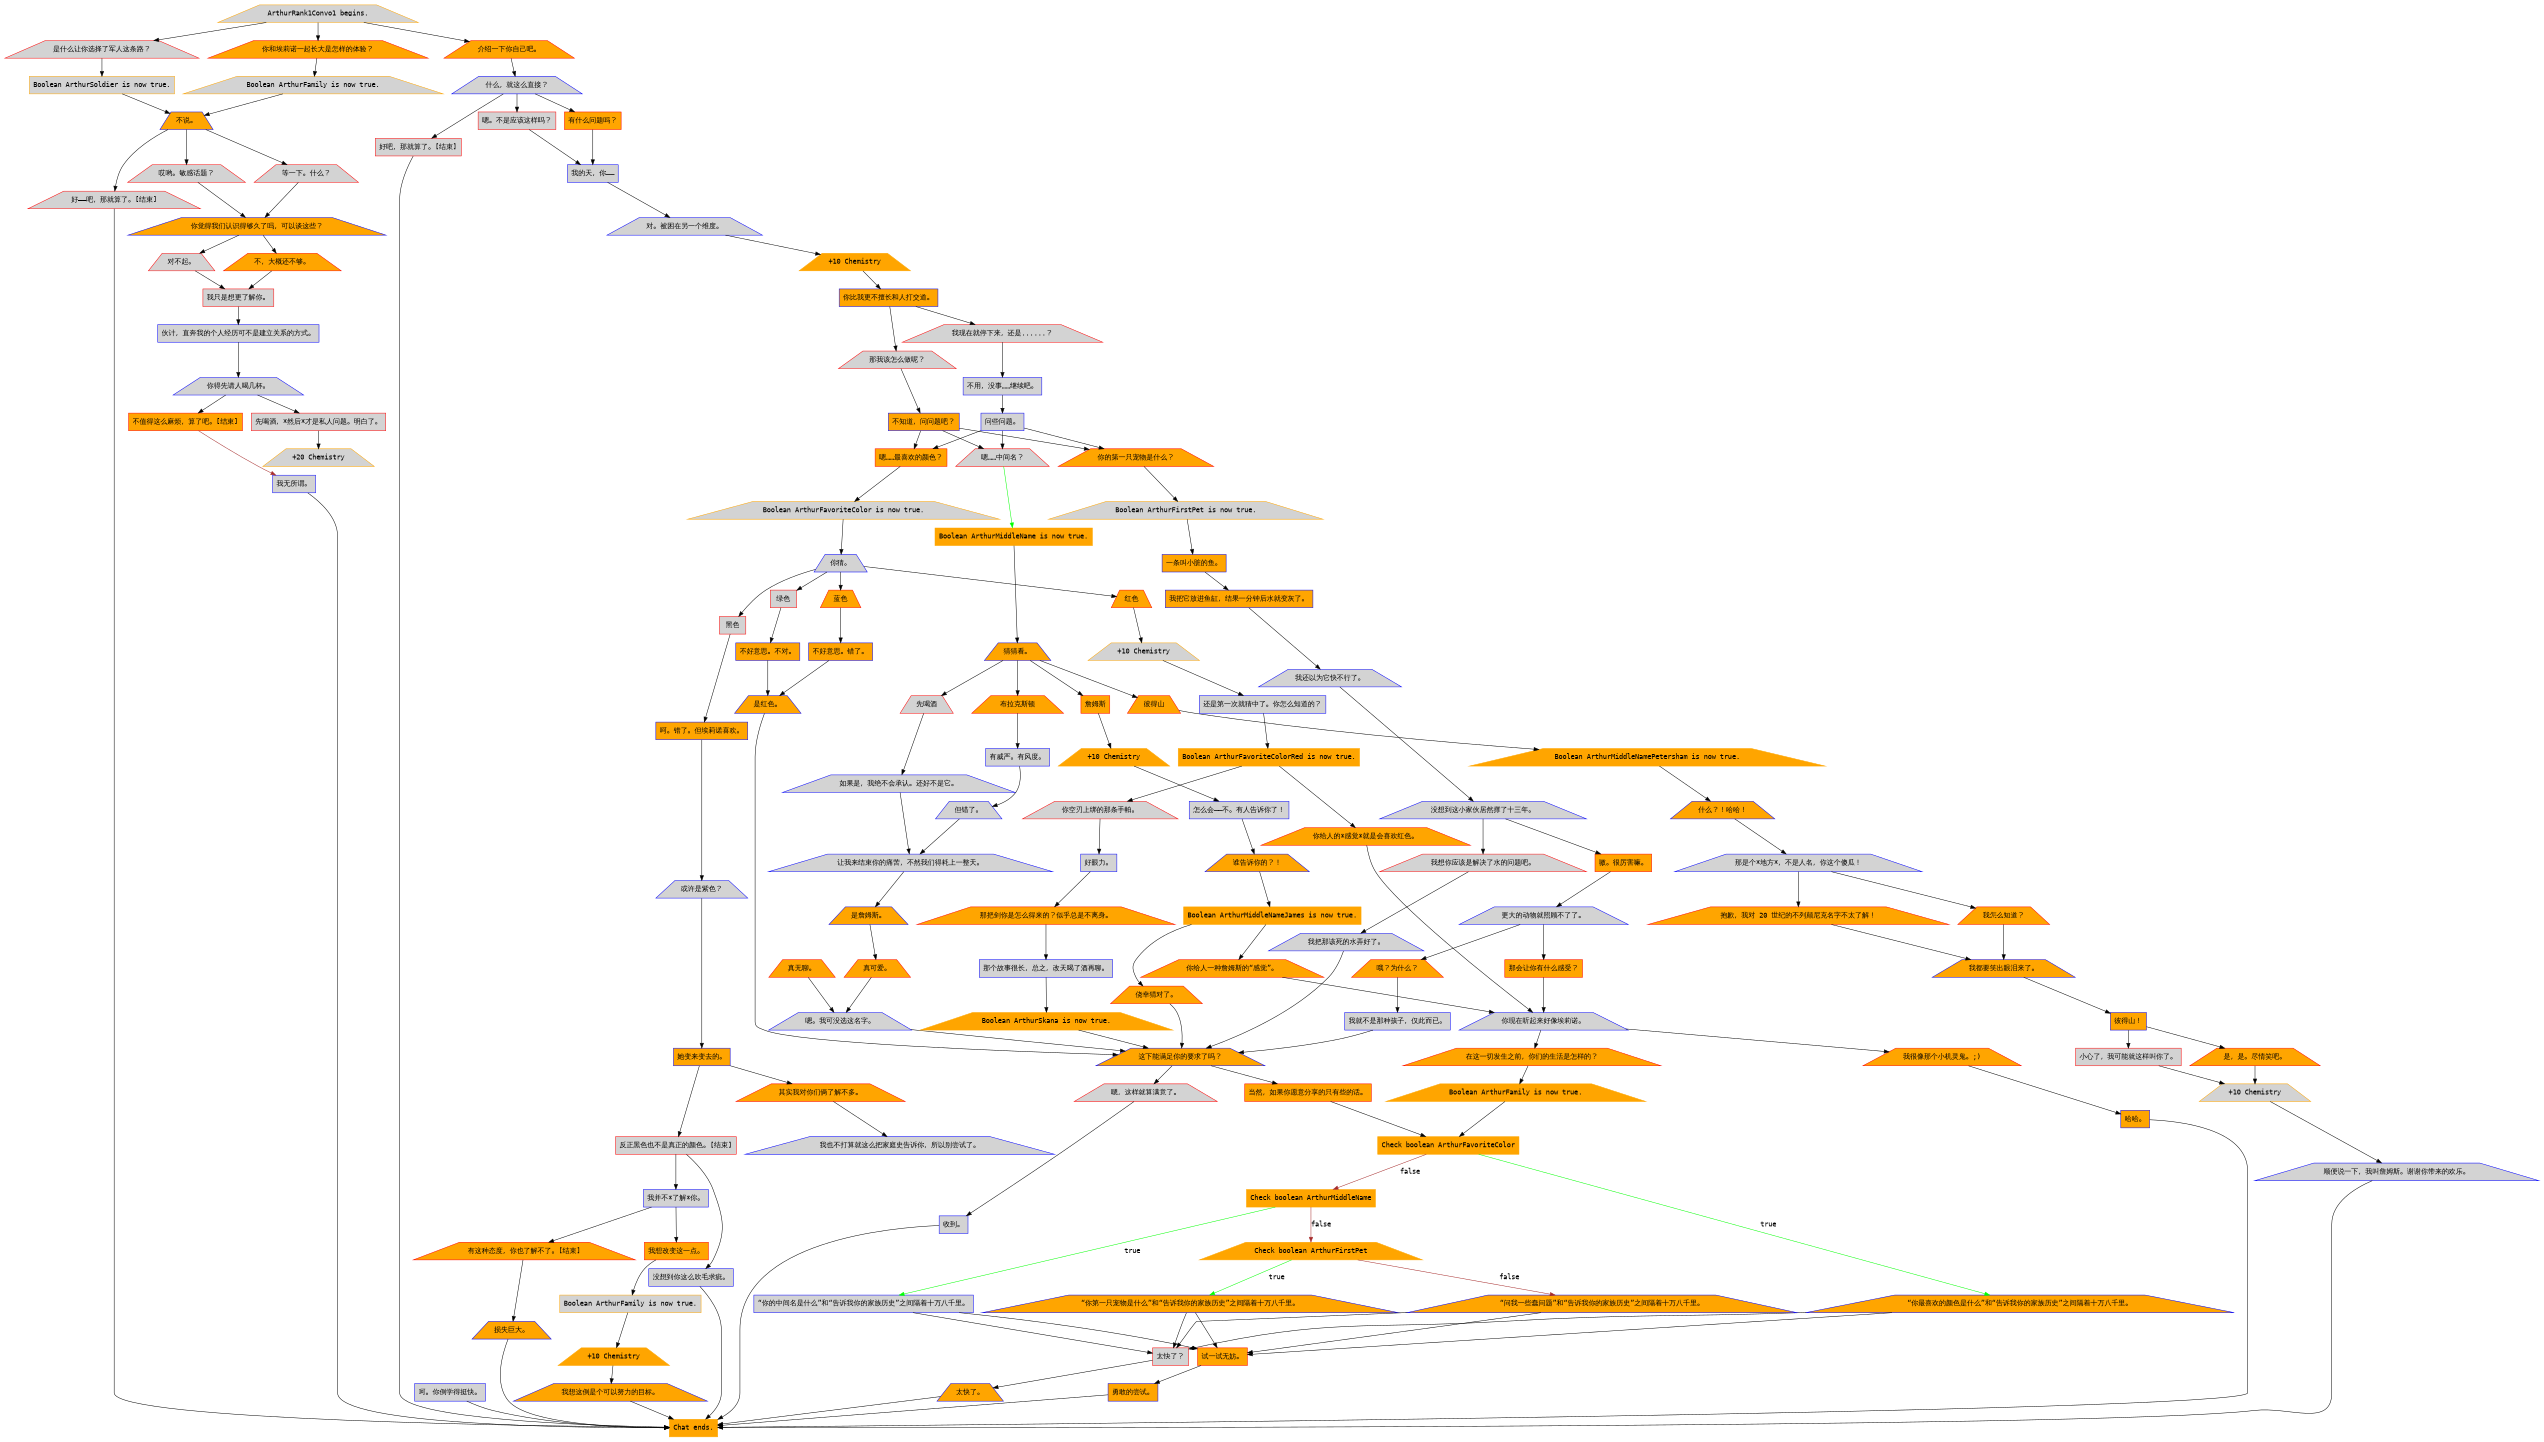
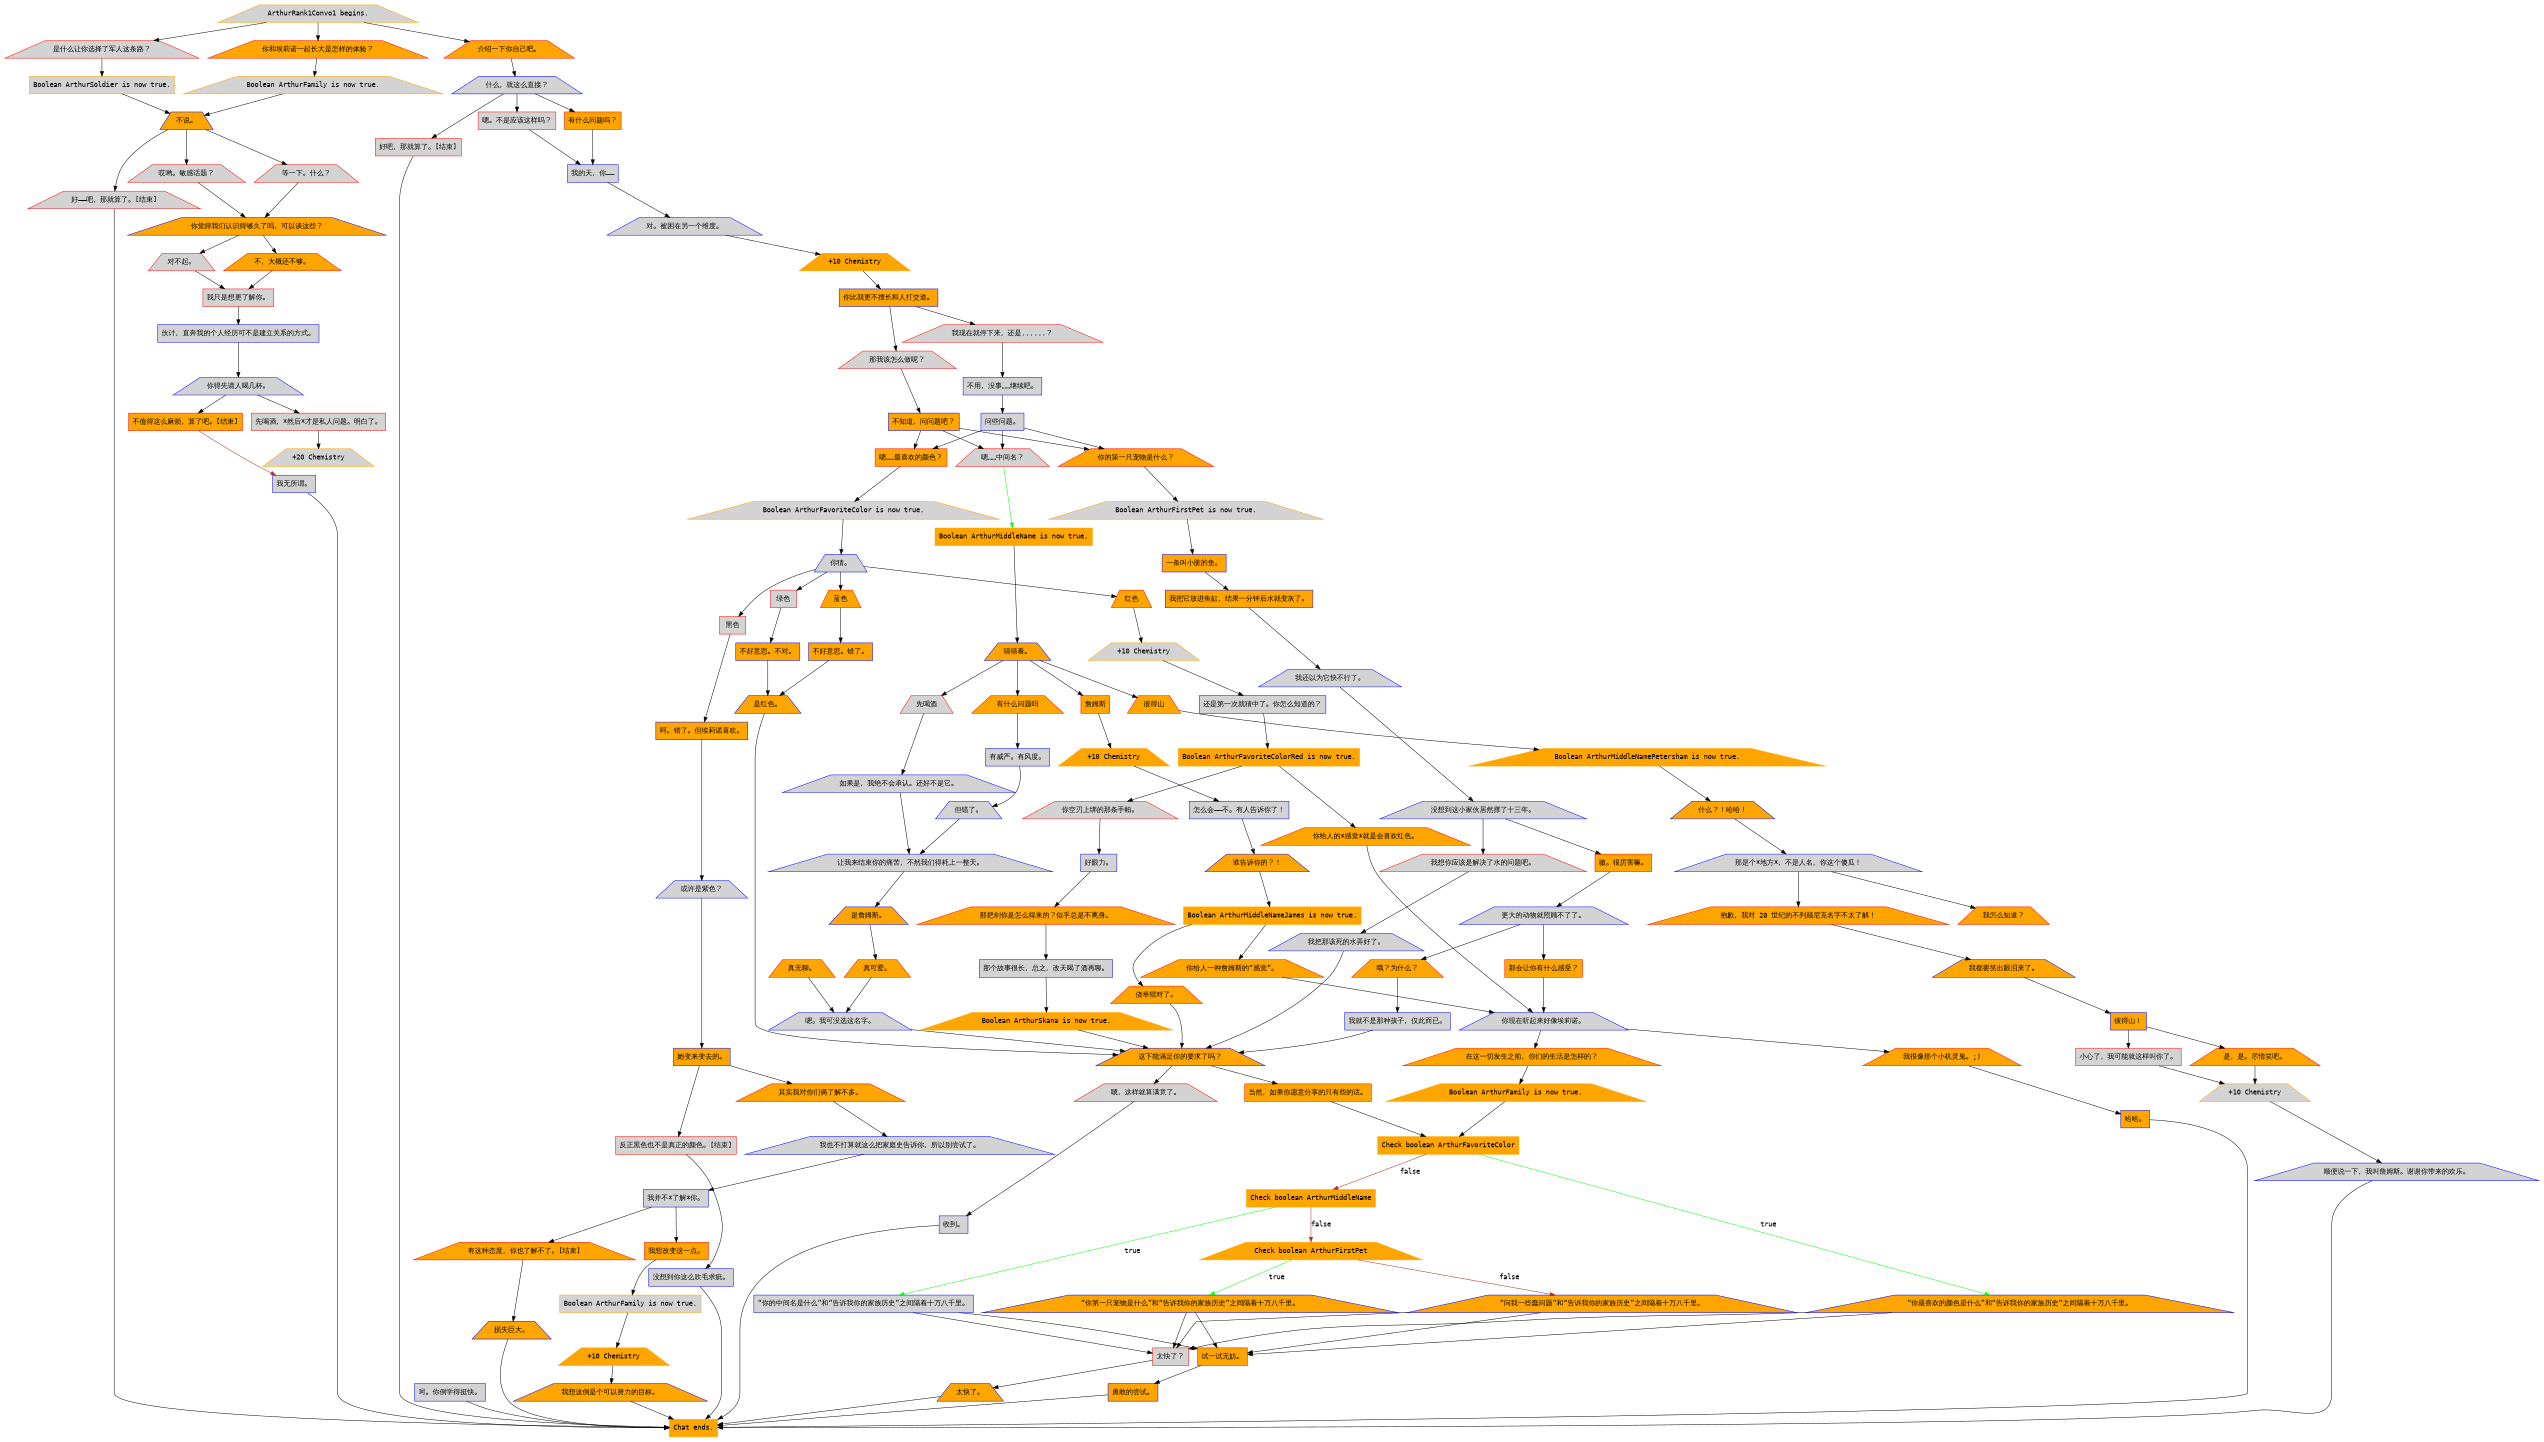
node "布拉克斯顿": label "布拉克斯顿" -> "有什么问题吗"
edge "我怎么知道？" -> "我都要笑出眼泪来了。": removed
edge "反正黑色也不是真正的颜色。[结束]" -> "我并不*了解*你。": now "我也不打算就这么把家庭史告诉你，所以别尝试了。" -> "我并不*了解*你。"
